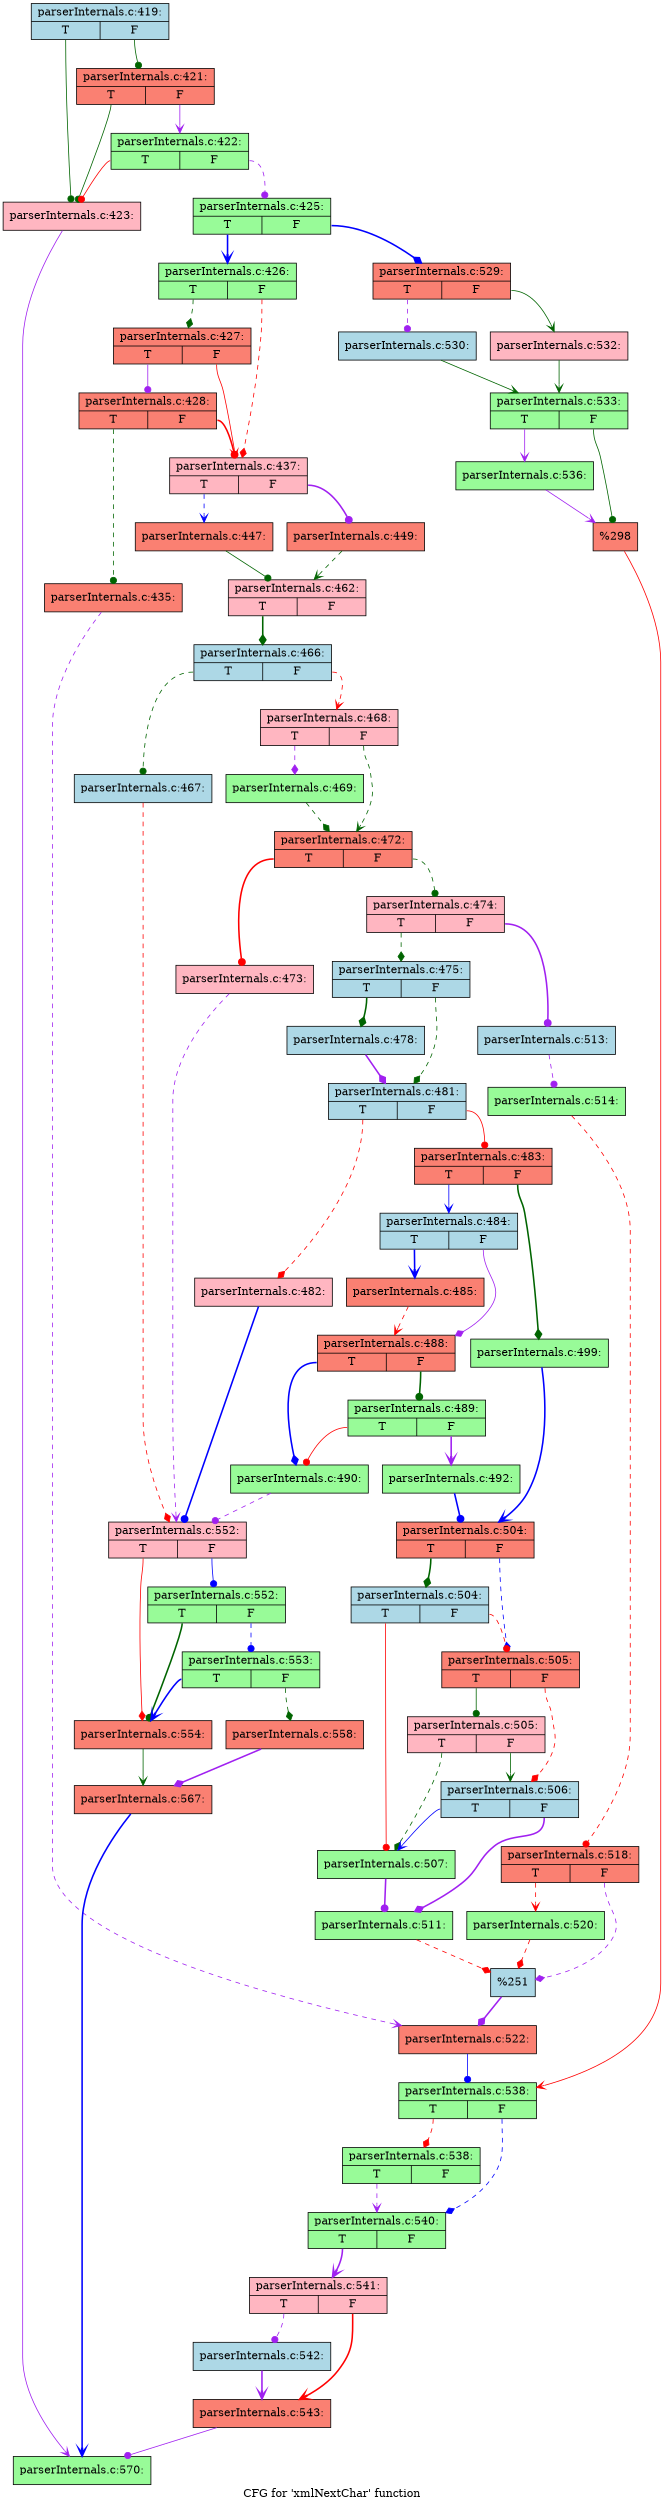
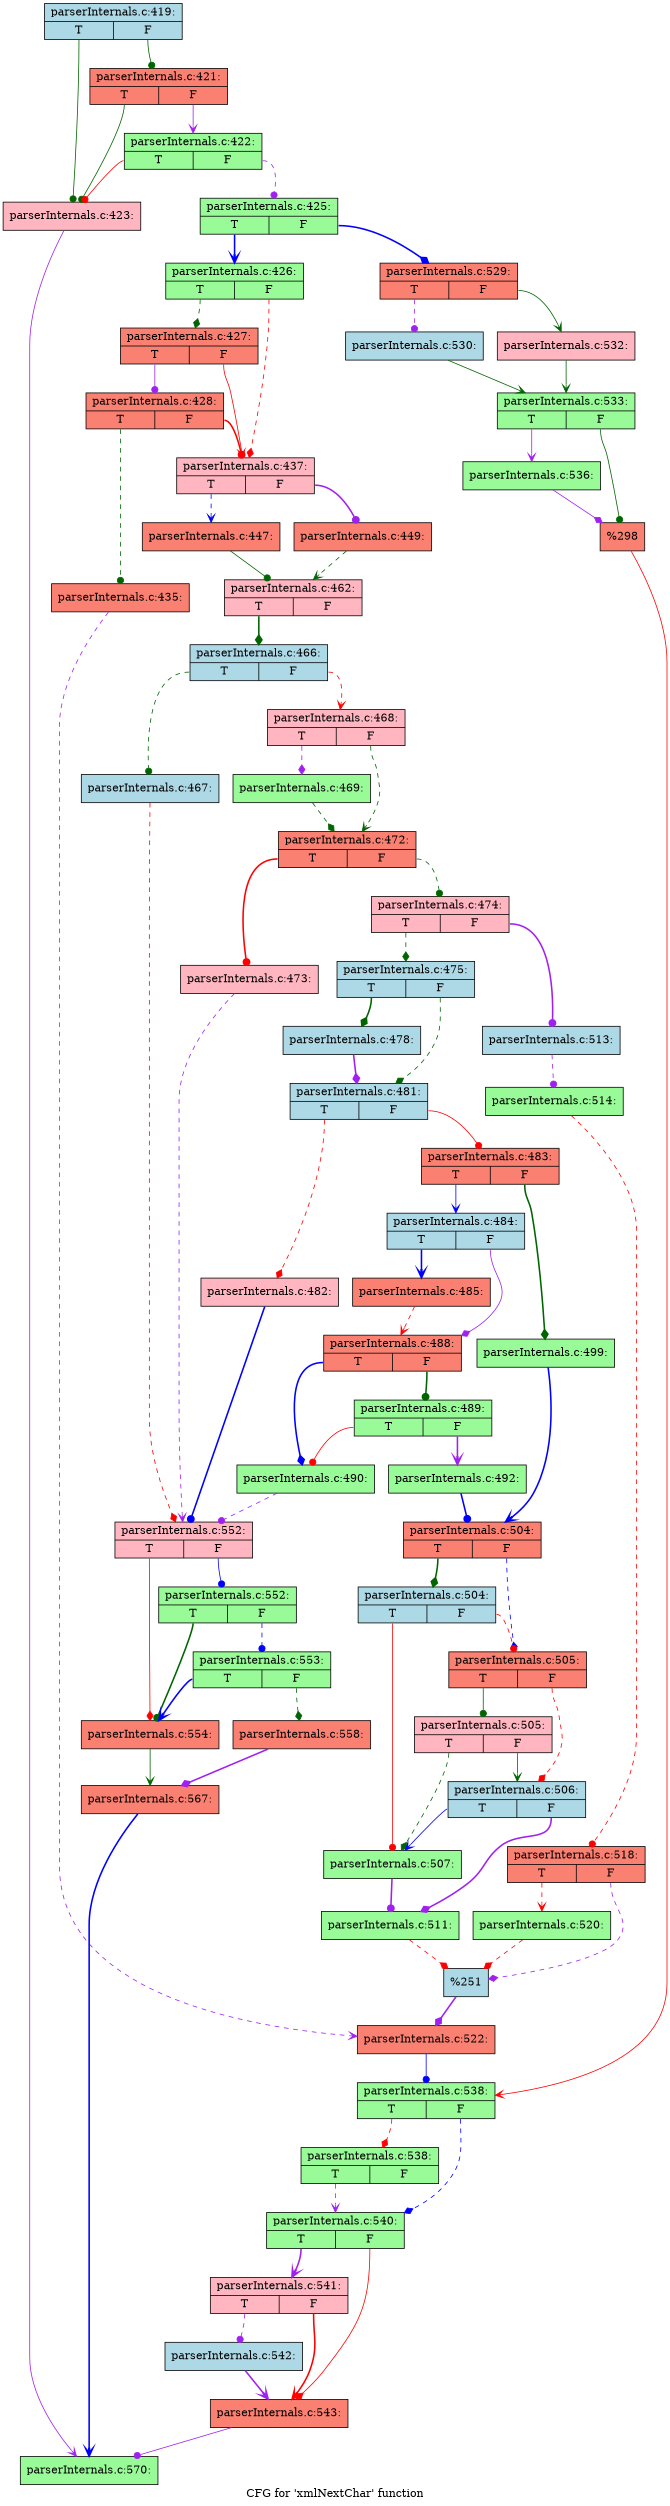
edge "parserInternals.c:536:" -> "%298": arrowhead vee -> diamond
edge "parserInternals.c:540:" -> "parserInternals.c:543:": added
